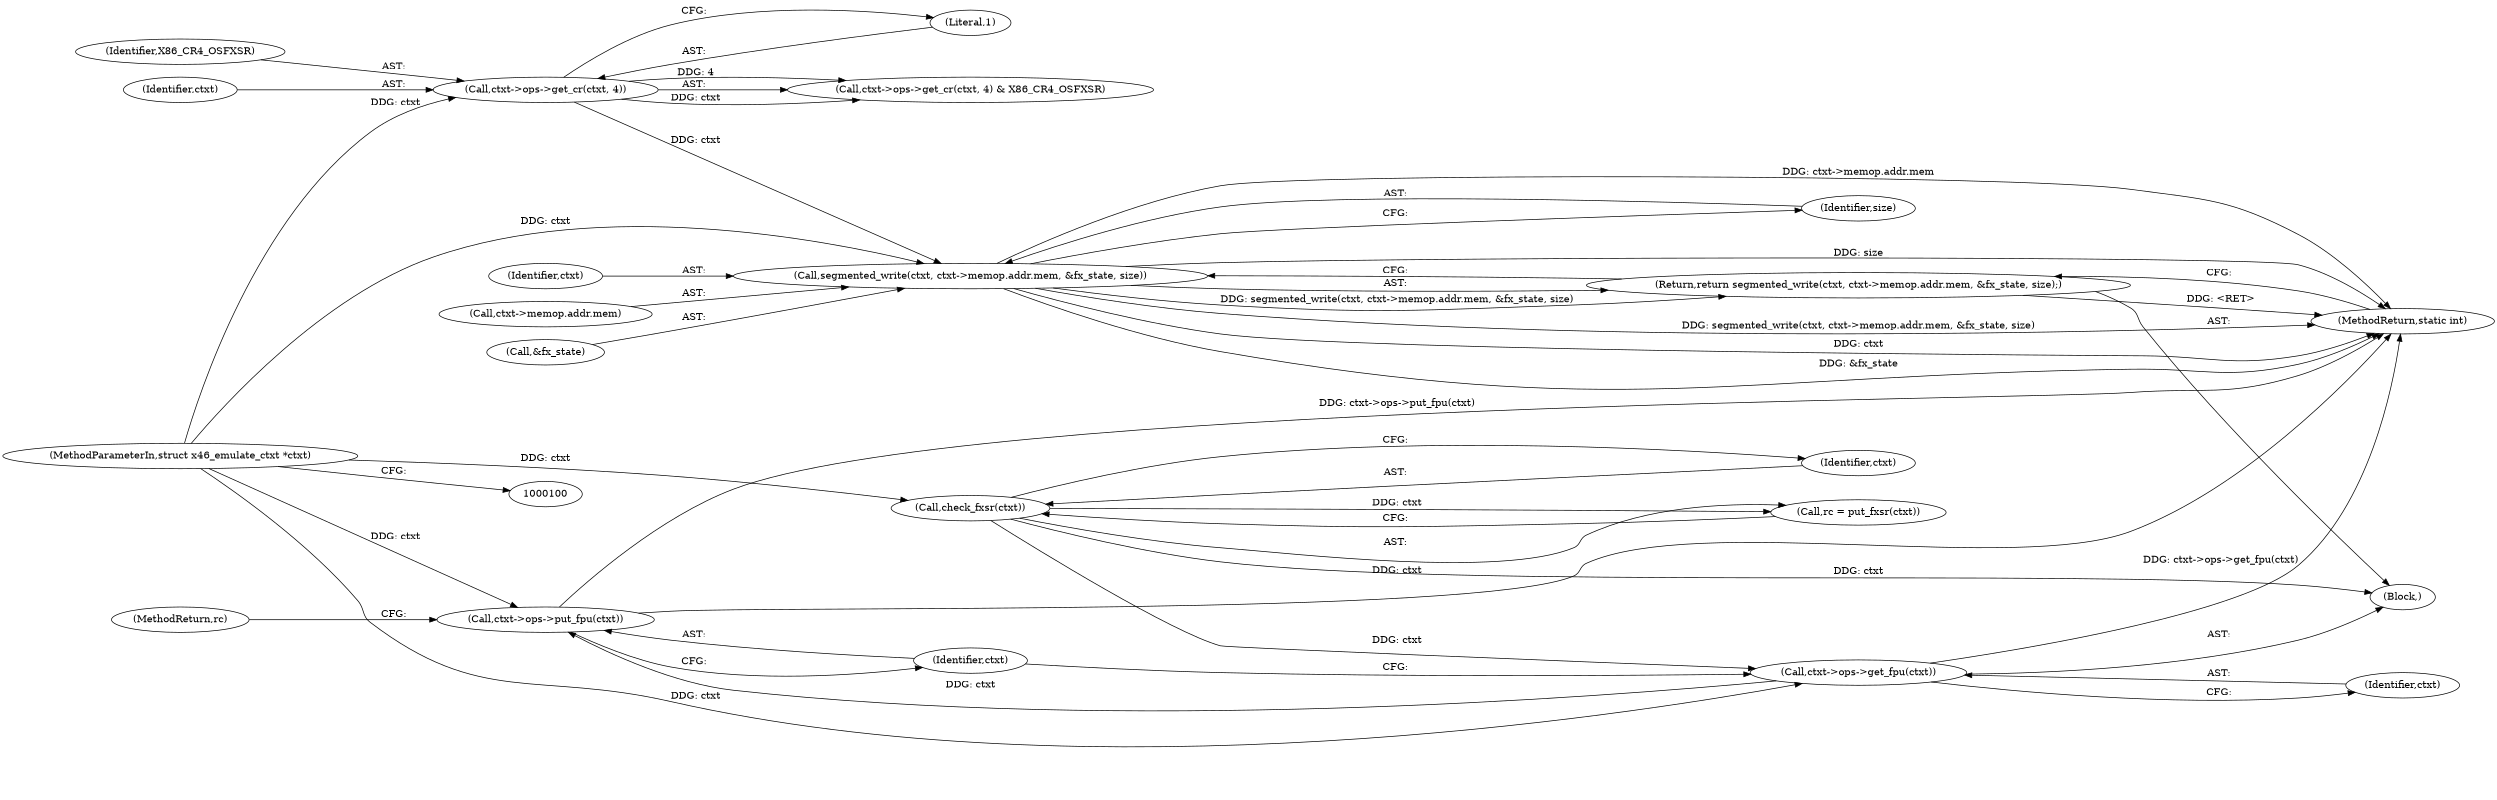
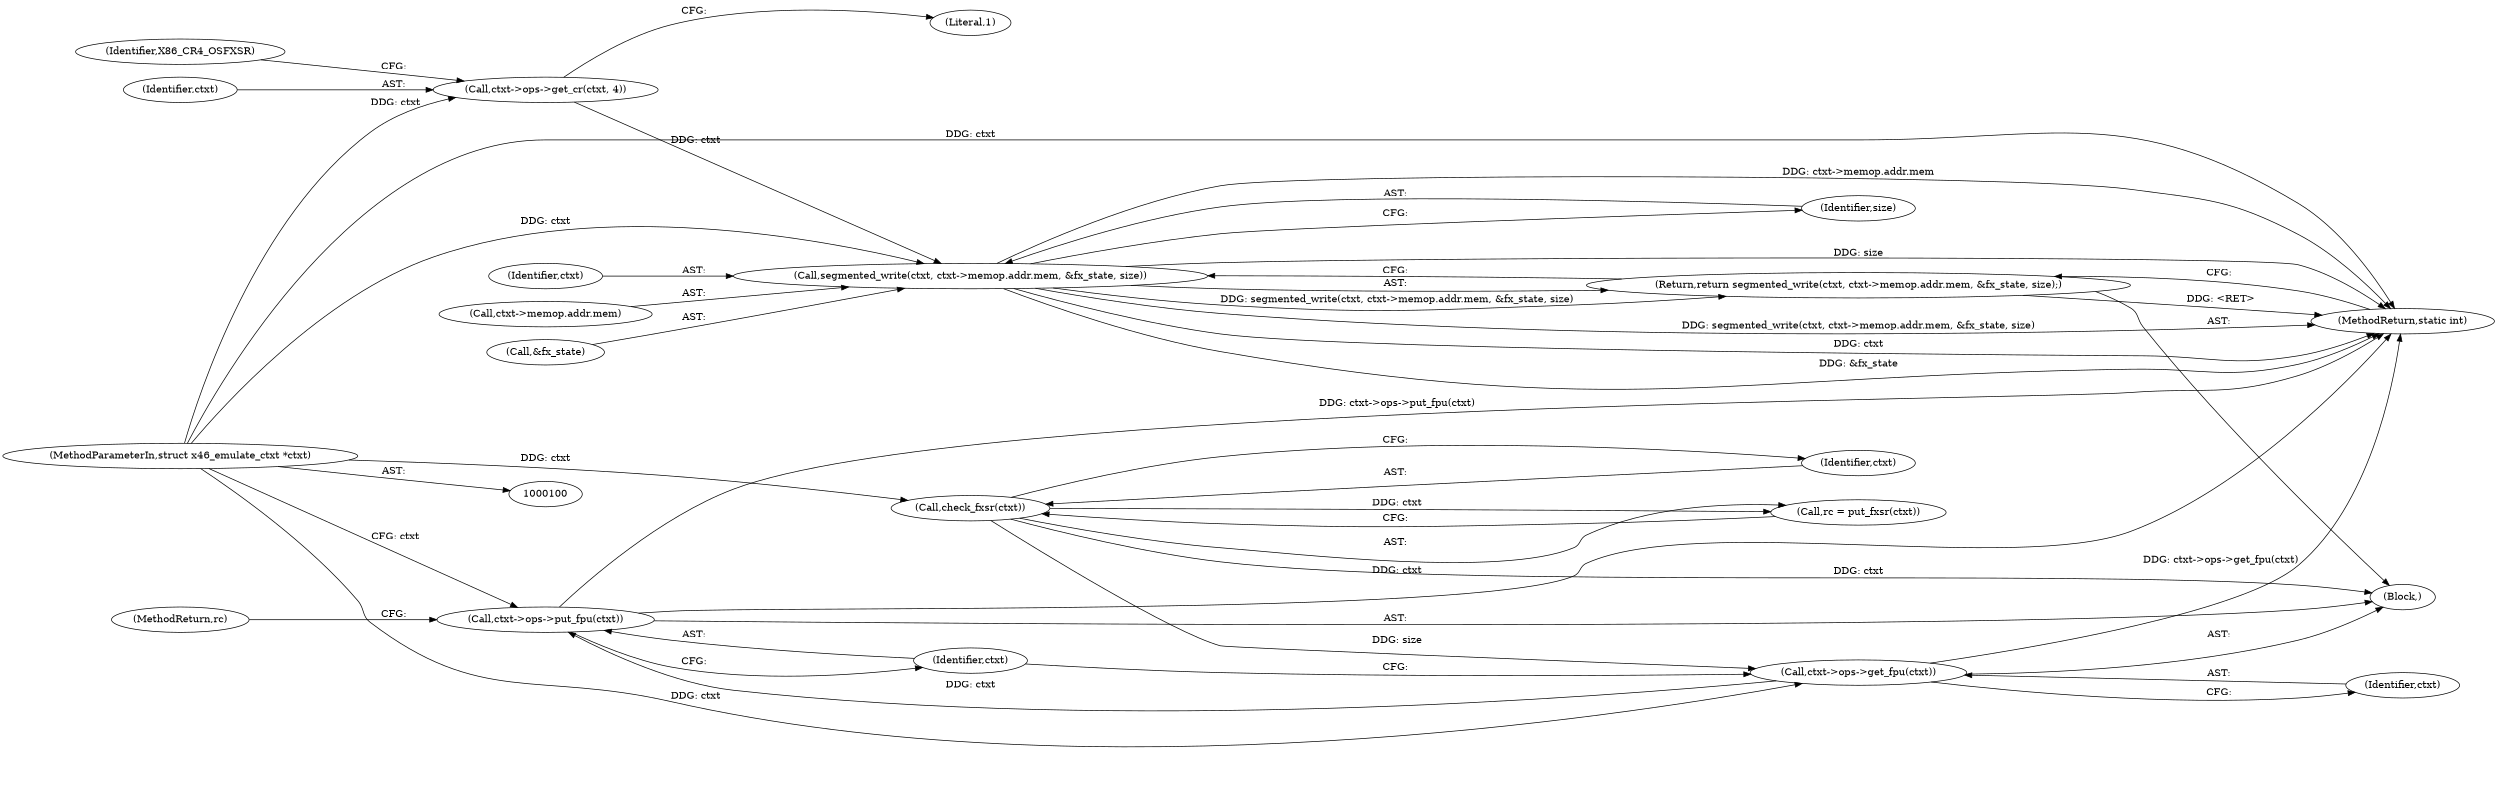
edge "(Literal,1)" -> "(Call,ctxt->ops->get_cr(ctxt, 4))": removed, label "AST:"
edge "(Identifier,X86_CR4_OSFXSR)" -> "(Call,ctxt->ops->get_cr(ctxt, 4))": label "AST: " -> "CFG: "
node "(Call,ctxt->ops->get_cr(ctxt, 4) & X86_CR4_OSFXSR)": removed
edge "(MethodParameterIn,struct x46_emulate_ctxt *ctxt)" -> "(MethodReturn,static int)": added, label "DDG: ctxt"
edge "(MethodParameterIn,struct x46_emulate_ctxt *ctxt)" -> "1000100": label "CFG: " -> "AST: "
edge "(MethodParameterIn,struct x46_emulate_ctxt *ctxt)" -> "(Call,ctxt->ops->put_fpu(ctxt))": label "DDG: ctxt" -> "CFG: ctxt"
edge "(Call,ctxt->ops->put_fpu(ctxt))" -> "(Block,)": added, label "AST:"
edge "(Call,check_fxsr(ctxt))" -> "(Call,ctxt->ops->get_fpu(ctxt))": label "DDG: ctxt" -> "DDG: size"
